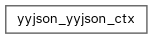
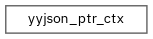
node "yyjson_yyjson_ctx": label "yyjson_yyjson_ctx" -> "yyjson_ptr_ctx"
